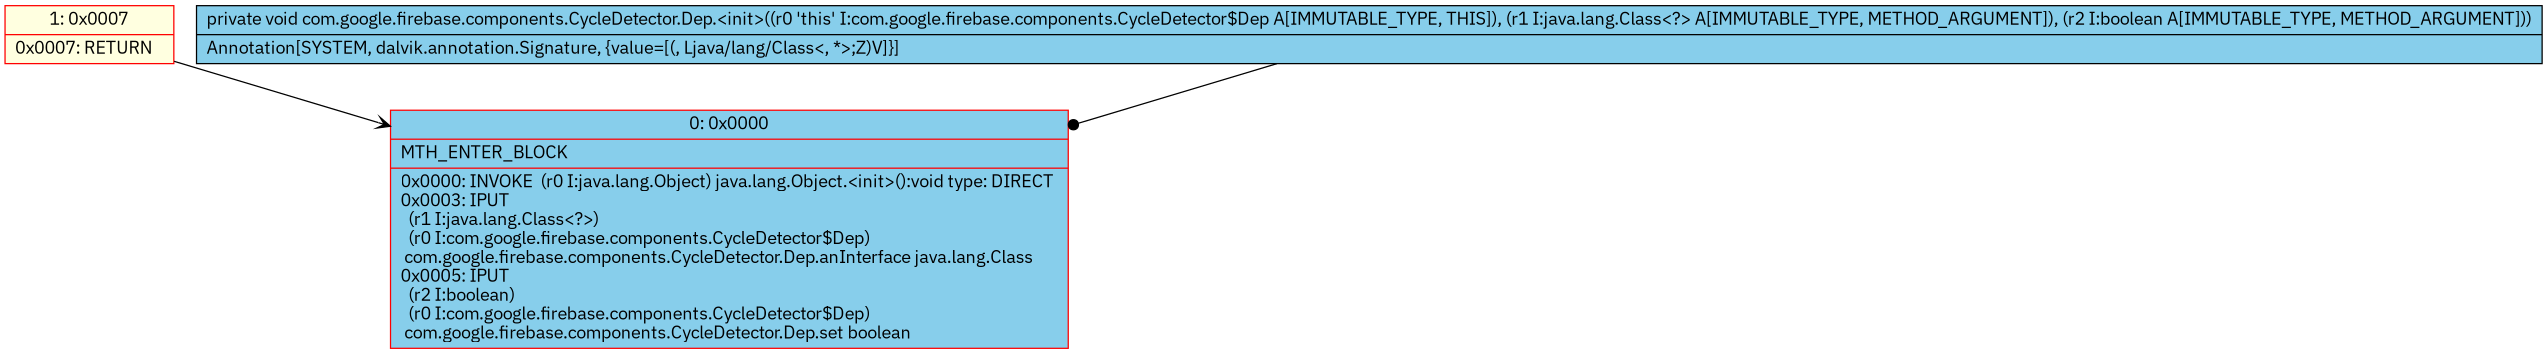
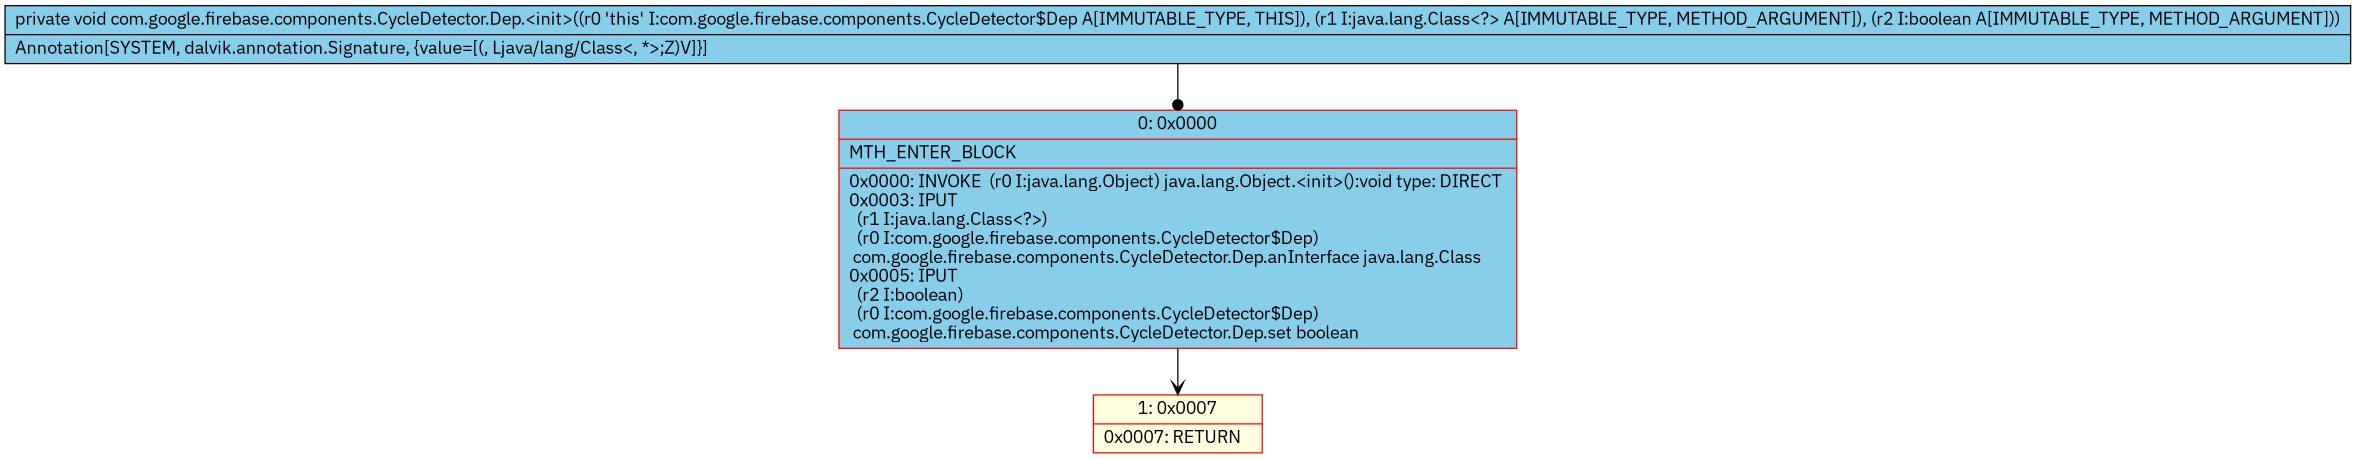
edge "1: 0x0007" -> "0: 0x0000": reversed
